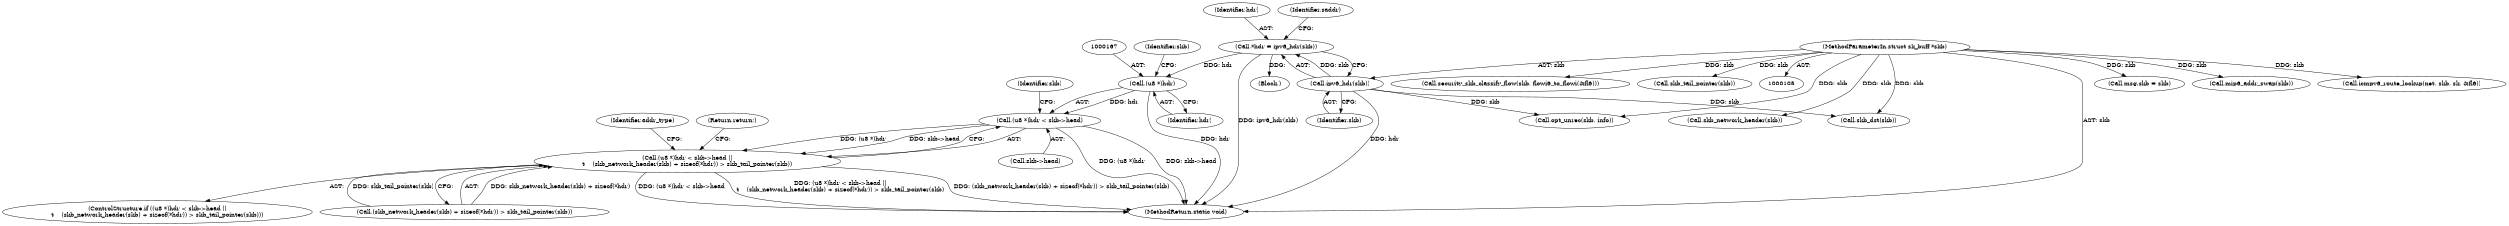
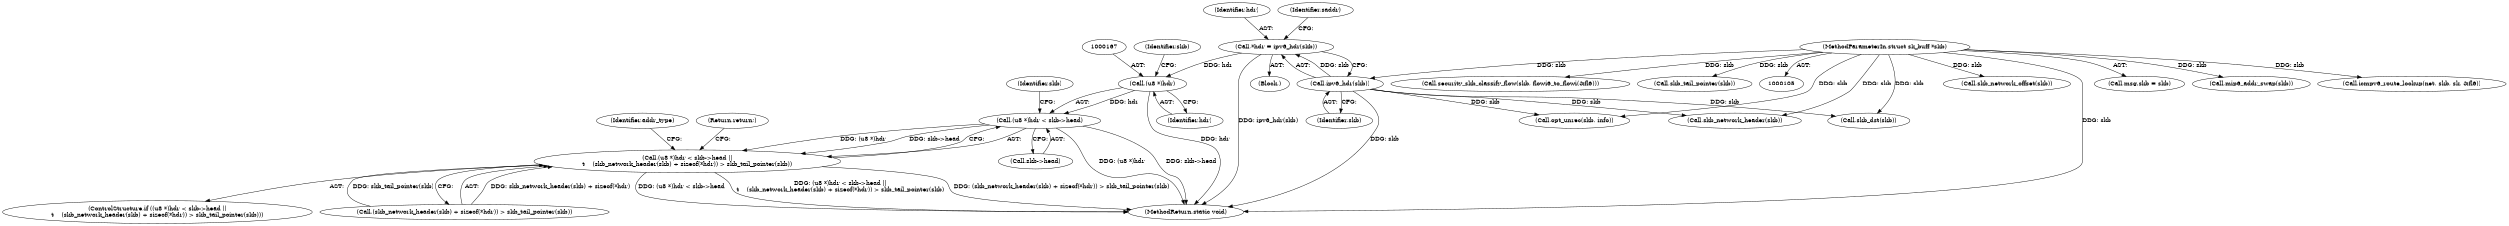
edge "(Call,*hdr = ipv6_hdr(skb))" -> "(Block,)": label "DDG: " -> "AST: "
edge "(MethodParameterIn,struct sk_buff *skb)" -> "(Call,ipv6_hdr(skb))": label "AST: skb" -> "DDG: skb"
edge "(MethodParameterIn,struct sk_buff *skb)" -> "(Call,msg.skb = skb)": label "DDG: skb" -> "AST: "
node "(Call,skb_network_offset(skb))": added
edge "(Call,ipv6_hdr(skb))" -> "(Call,skb_network_header(skb))": added, label "DDG: skb"
edge "(MethodParameterIn,struct sk_buff *skb)" -> "(MethodReturn,static void)": label "AST: skb" -> "DDG: skb"
edge "(Call,(u8 *)hdr < skb->head)" -> "(Call,skb->head)": added, label "CFG:"
edge "(Call,ipv6_hdr(skb))" -> "(MethodReturn,static void)": label "DDG: hdr" -> "DDG: skb"
